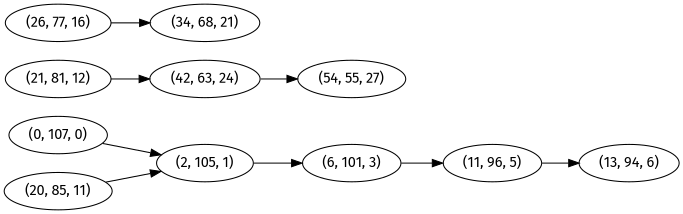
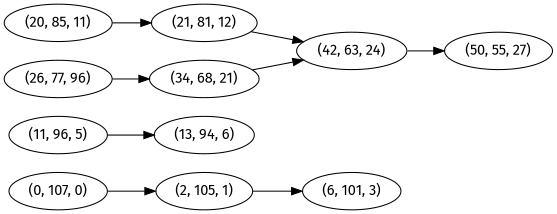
node "(26, 77, 16)": label "(26, 77, 16)" -> "(26, 77, 96)"
edge "(34, 68, 21)" -> "(42, 63, 24)": added
node "(54, 55, 27)": label "(54, 55, 27)" -> "(50, 55, 27)"
edge "(6, 101, 3)" -> "(11, 96, 5)": removed
edge "(20, 85, 11)" -> "(2, 105, 1)": now "(20, 85, 11)" -> "(21, 81, 12)"
